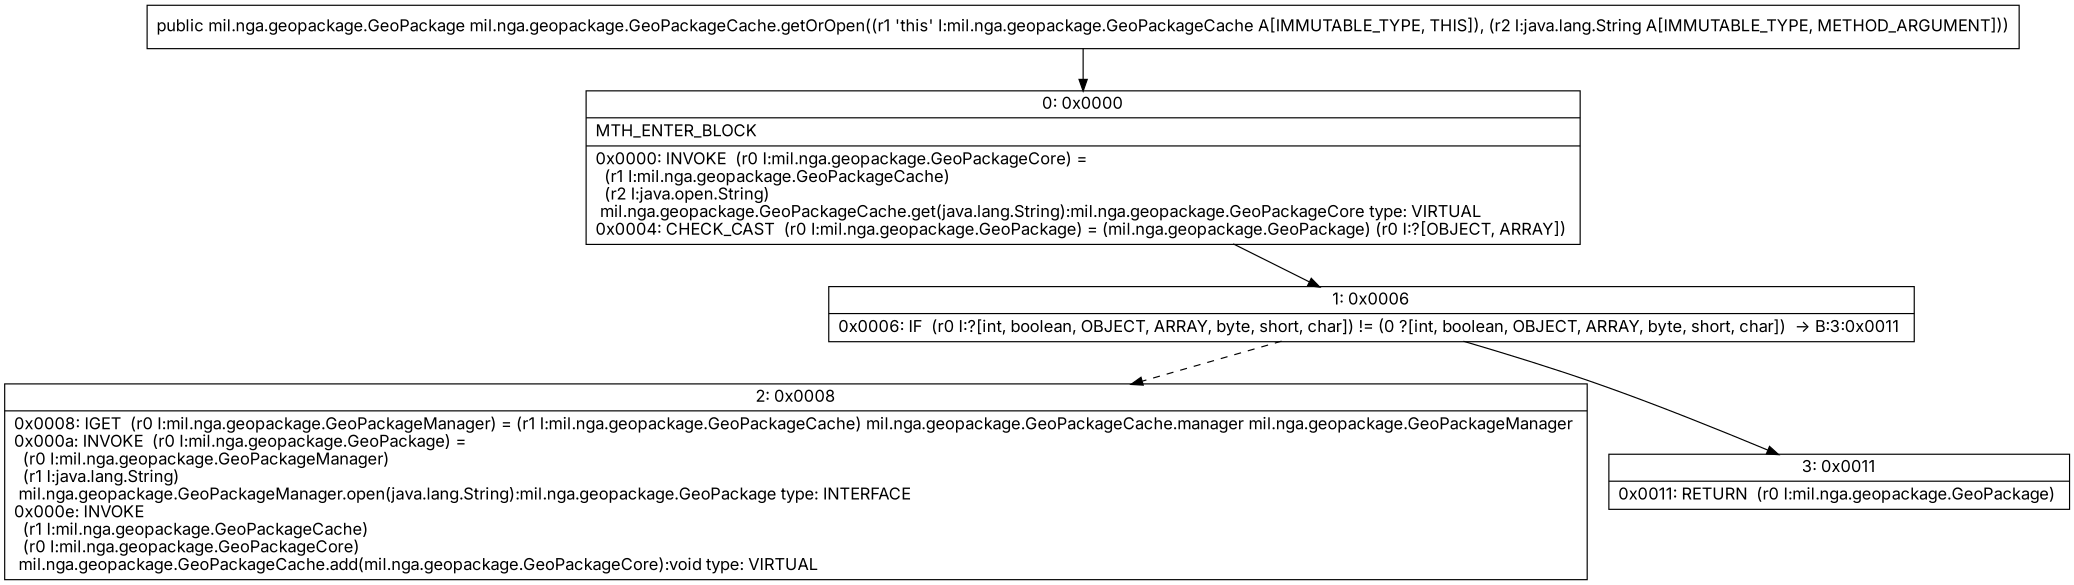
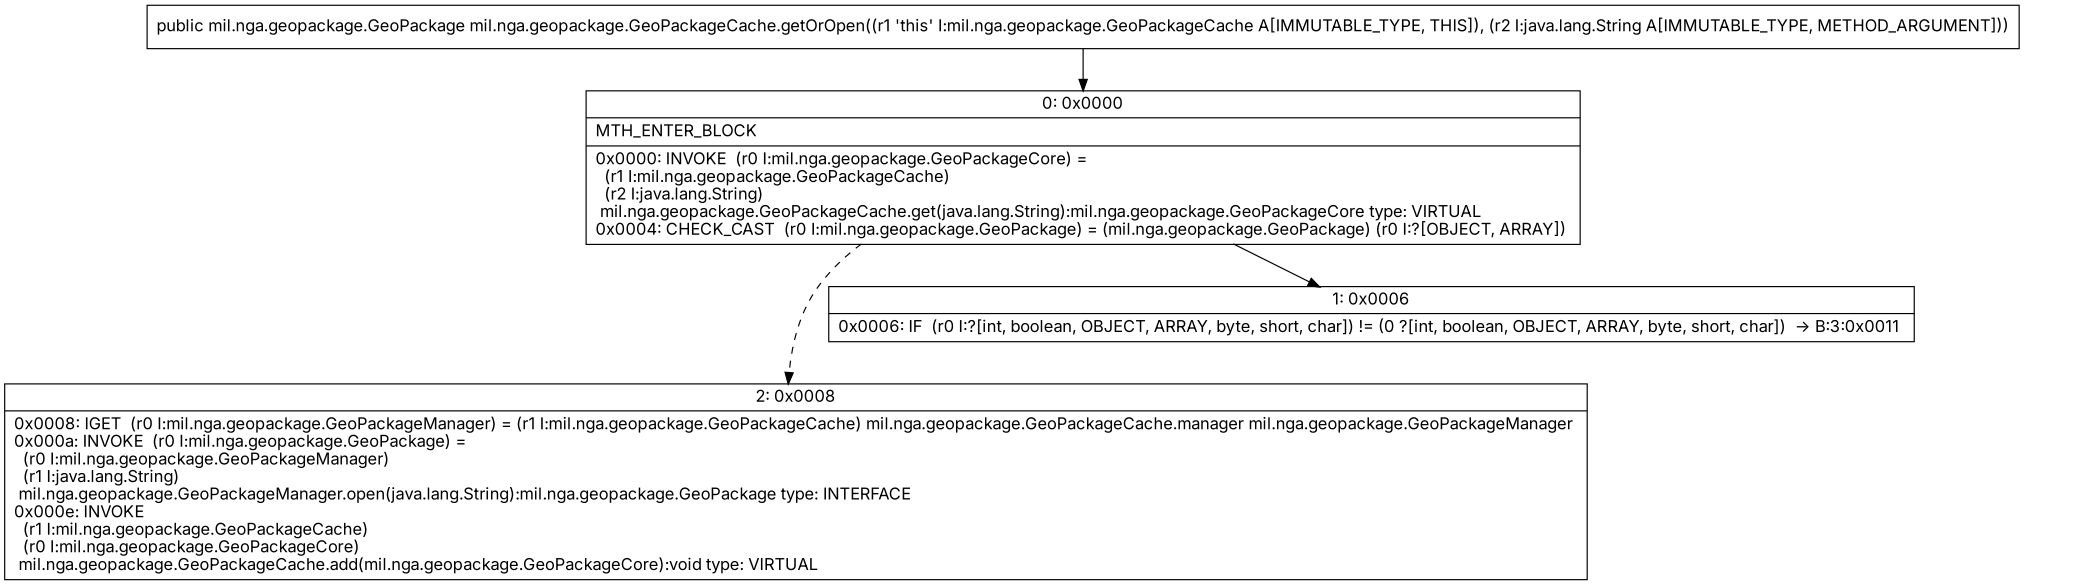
node "0: 0x0000": text "(r2 I:java.open.String)" -> "(r2 I:java.lang.String)"
edge "1: 0x0006" -> "2: 0x0008": now "0: 0x0000" -> "2: 0x0008"
node "3: 0x0011": removed
